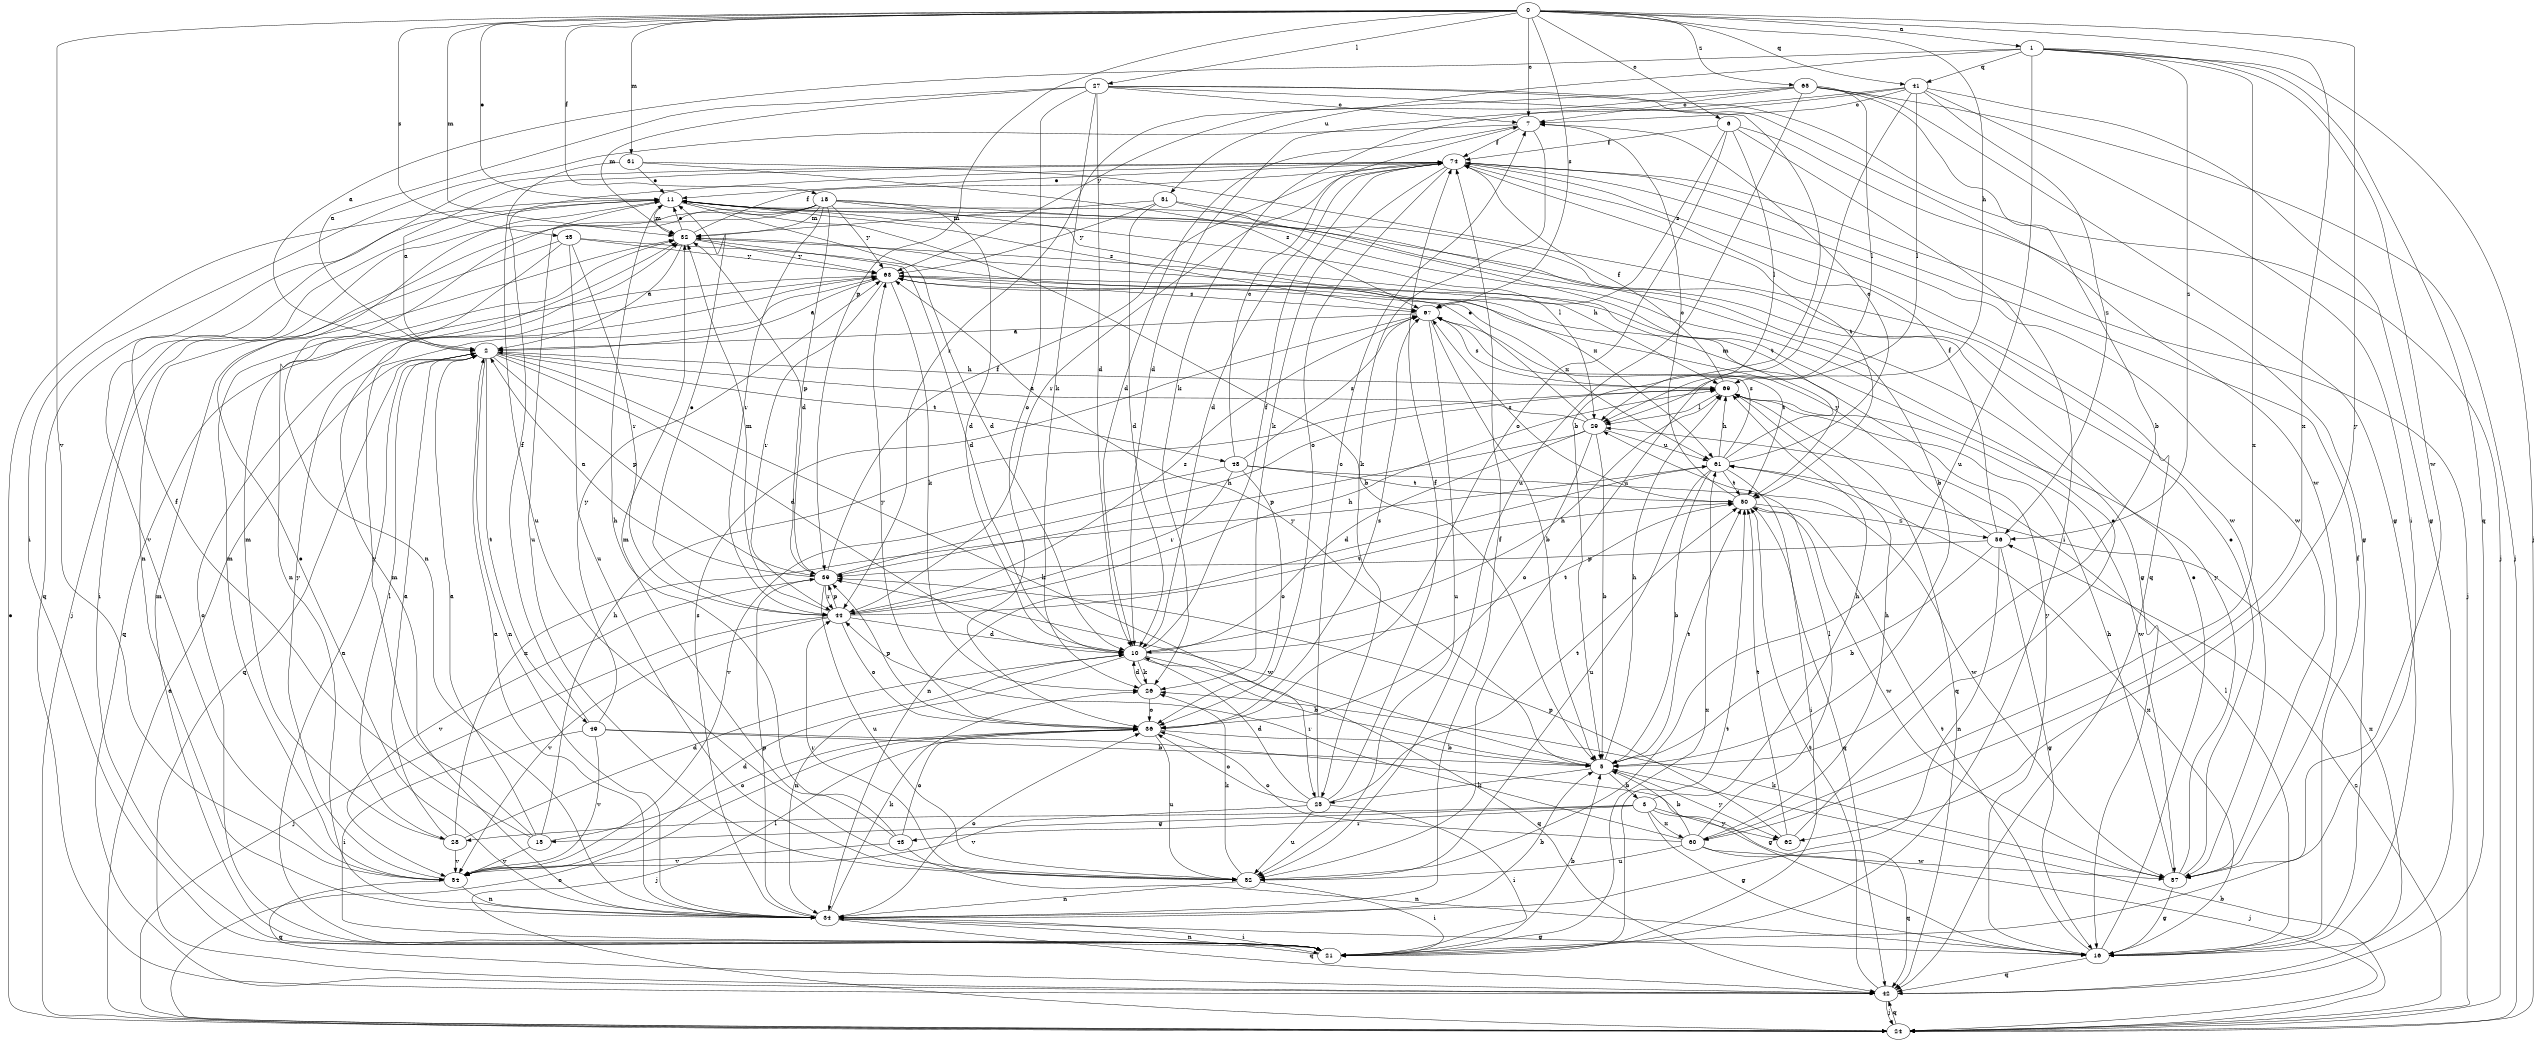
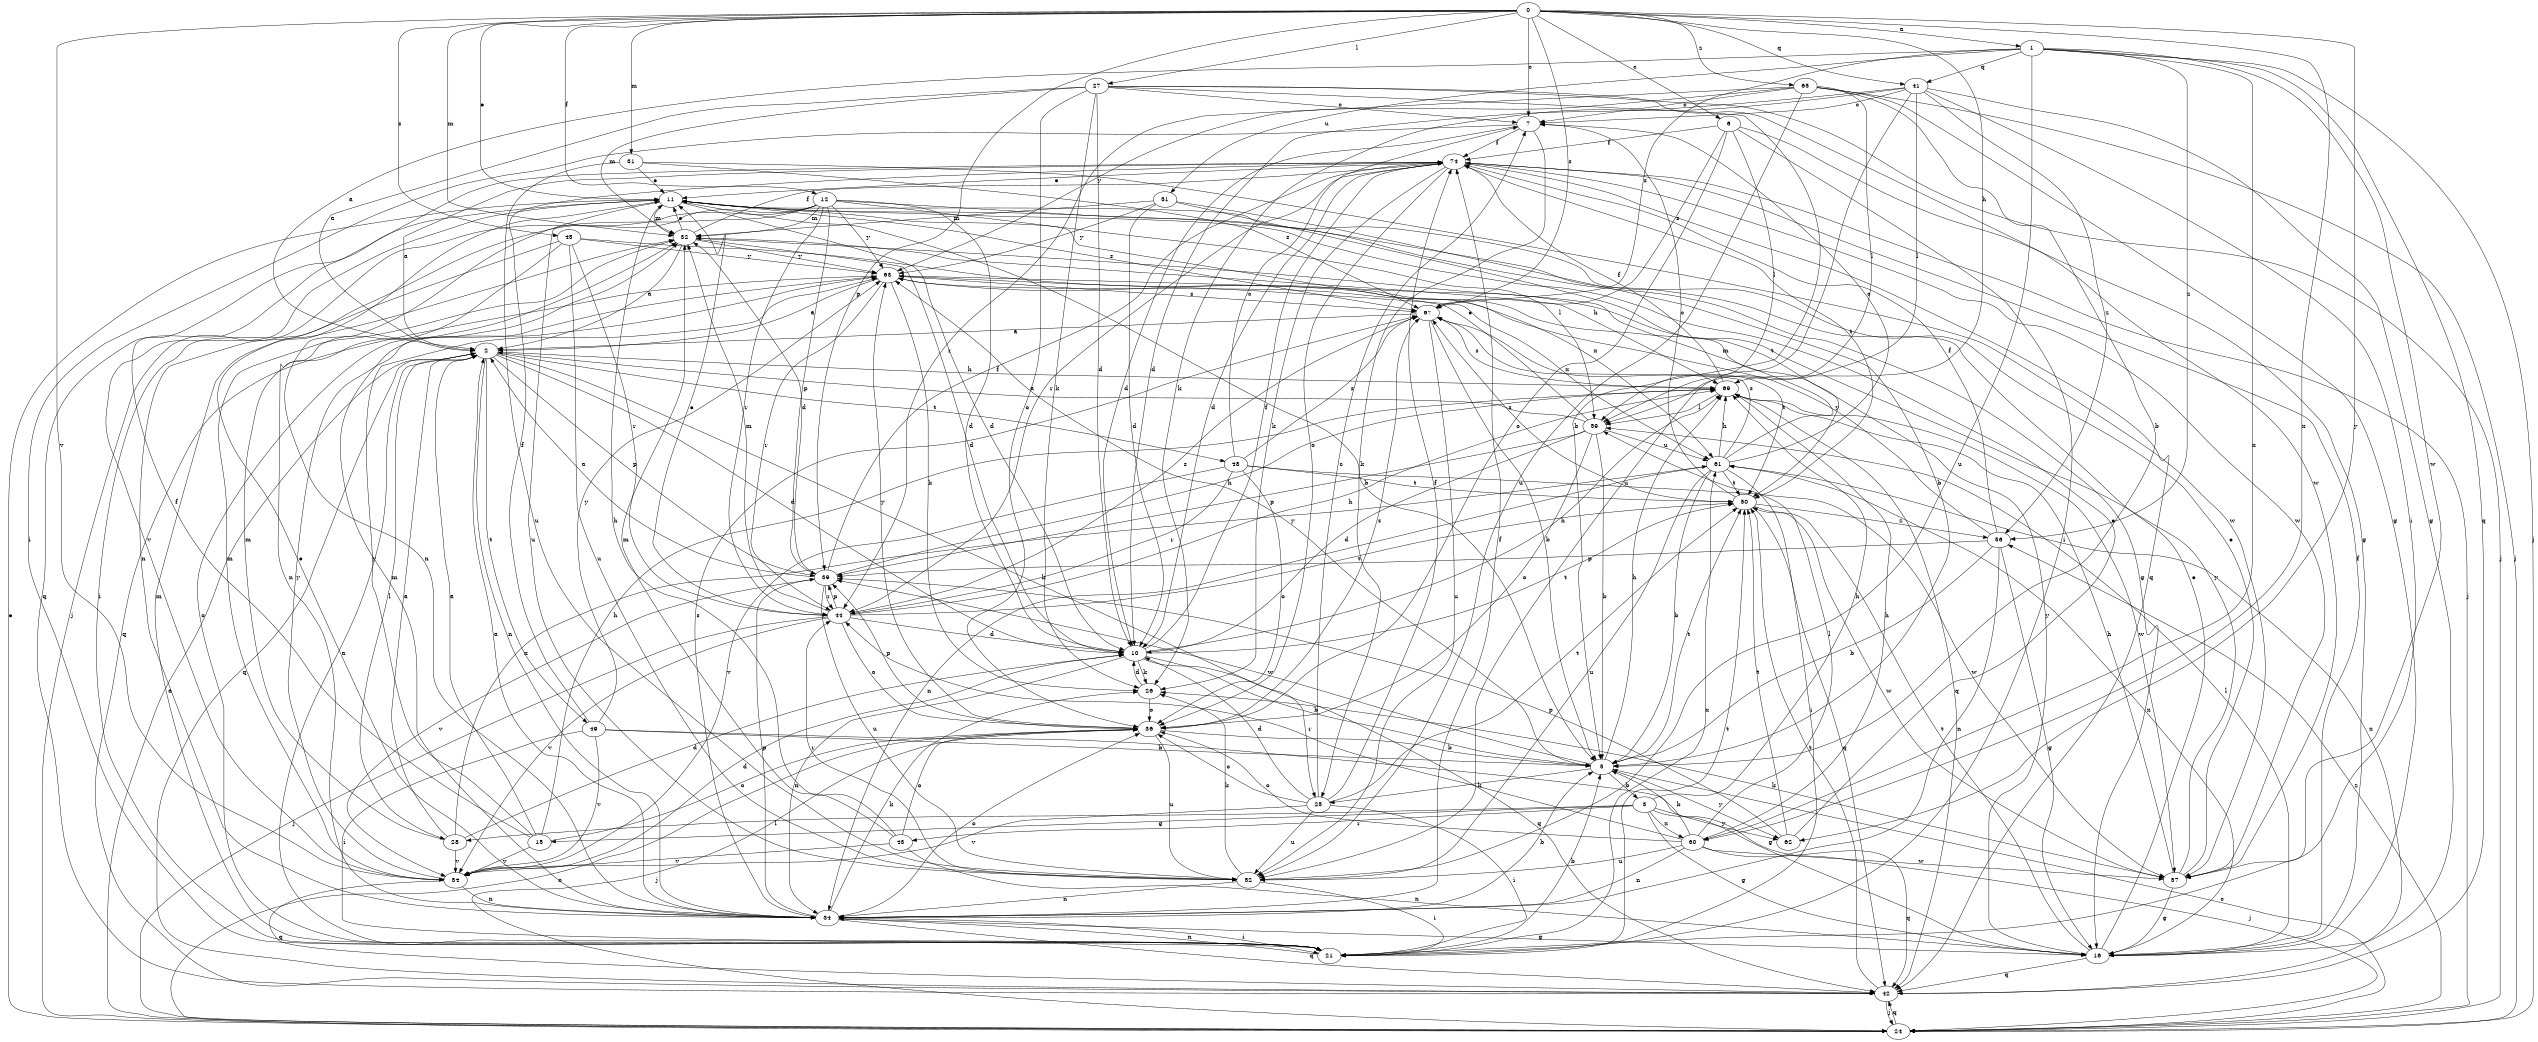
edge "1" -> "67": added, label "s"
node "18": label "18" -> "12"
node "29": label "29" -> "59"
edge "24" -> "5": label "b" -> "c"
edge "60" -> "34": added, label "n"
